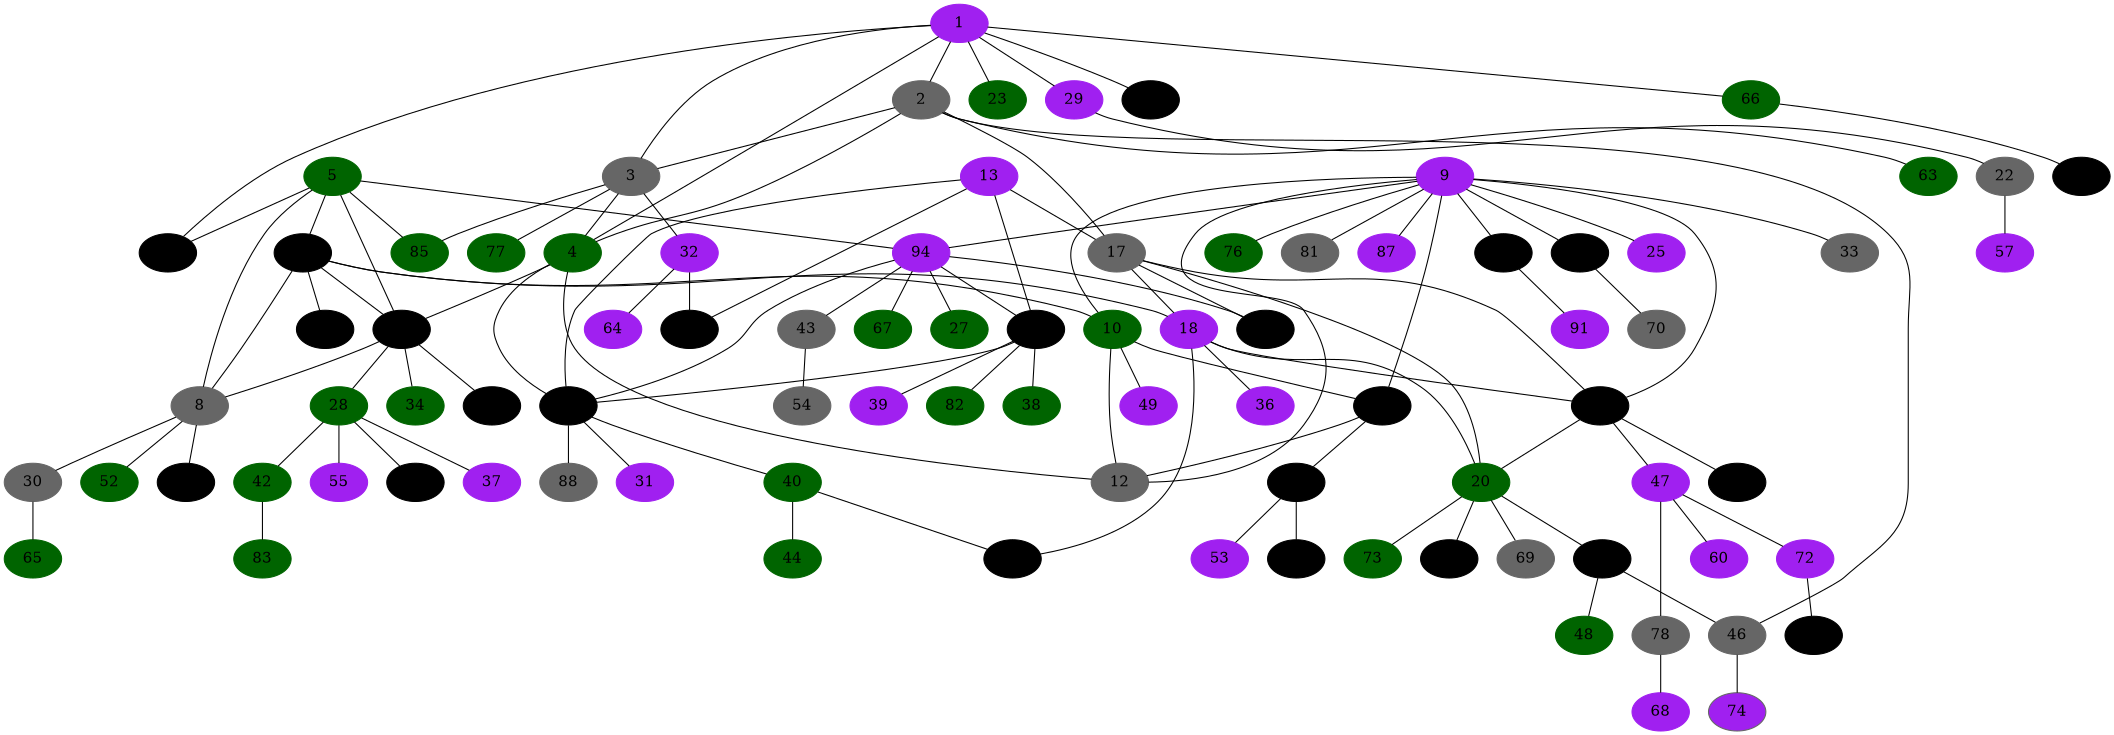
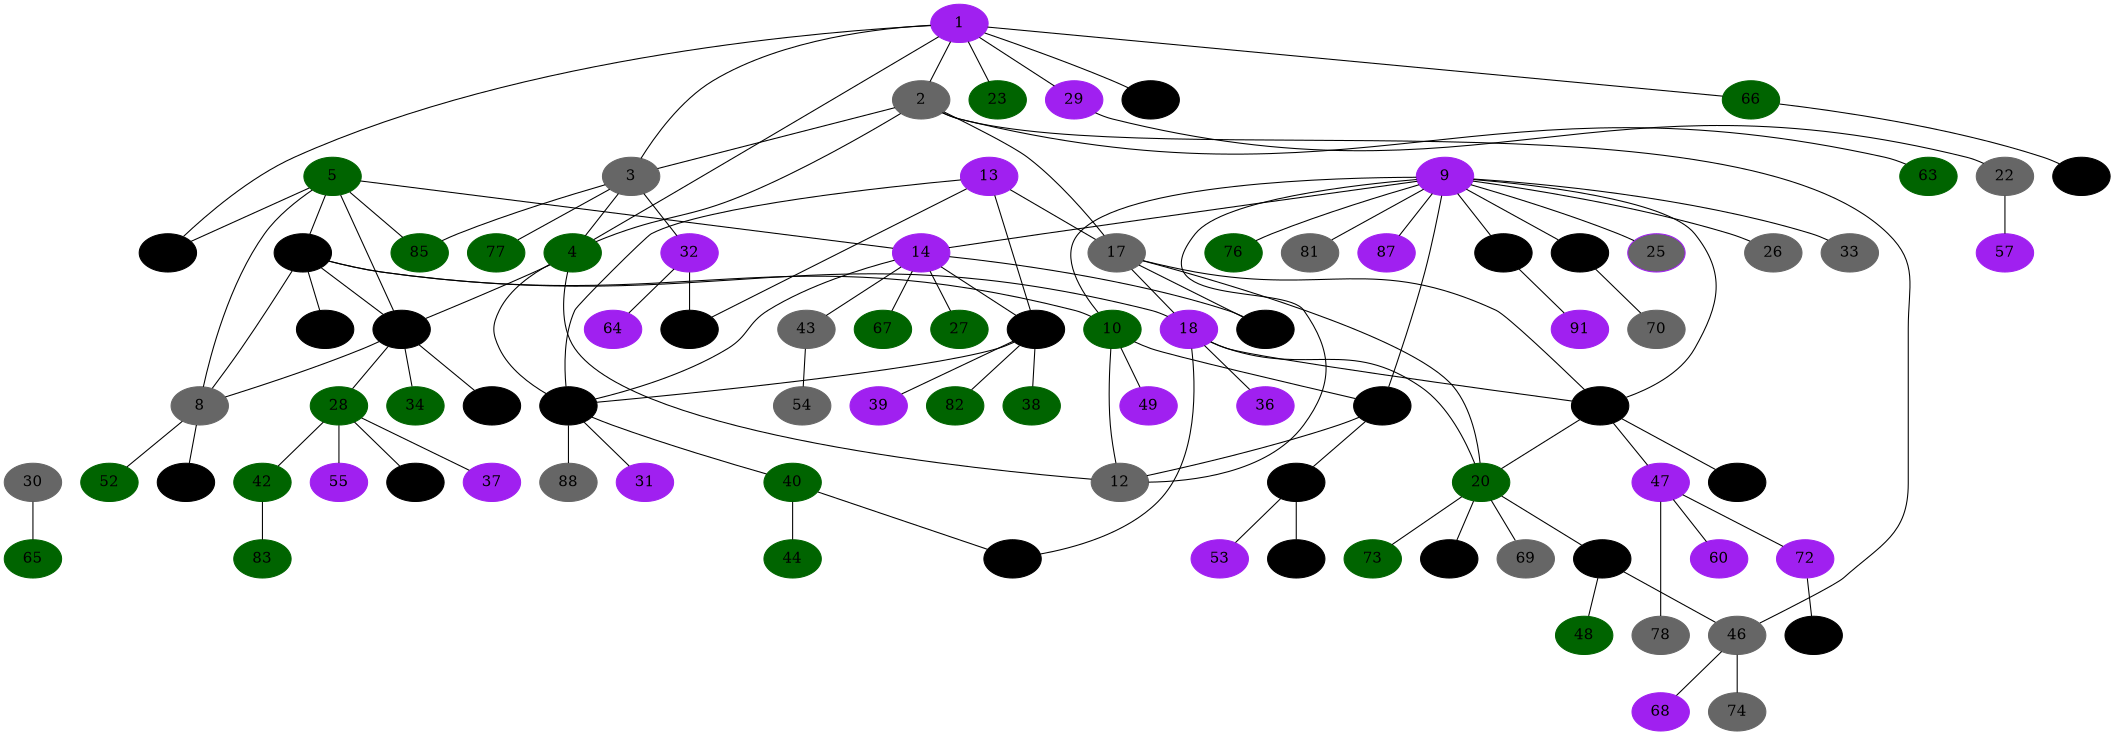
node "94": label "94" -> "14"
node "25": fillcolor purple -> gray40
node "26": added
edge "8" -- "30": removed
edge "78" -- "68": now "46" -- "68"
node "74": fillcolor purple -> gray40
